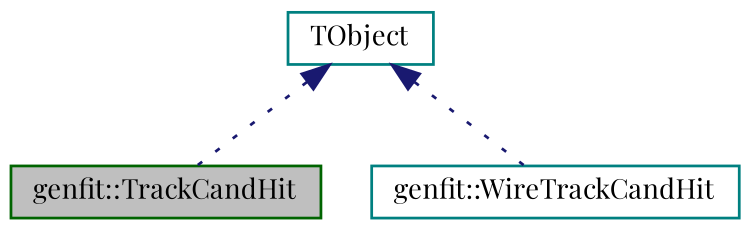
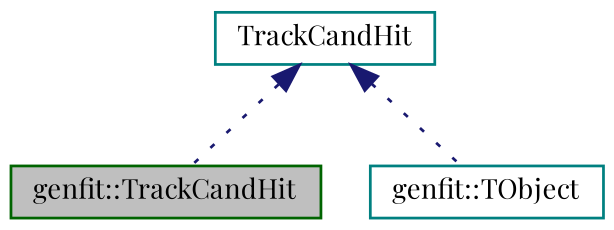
node "TObject": label "TObject" -> "TrackCandHit"
node "genfit::WireTrackCandHit": label "genfit::WireTrackCandHit" -> "genfit::TObject"
